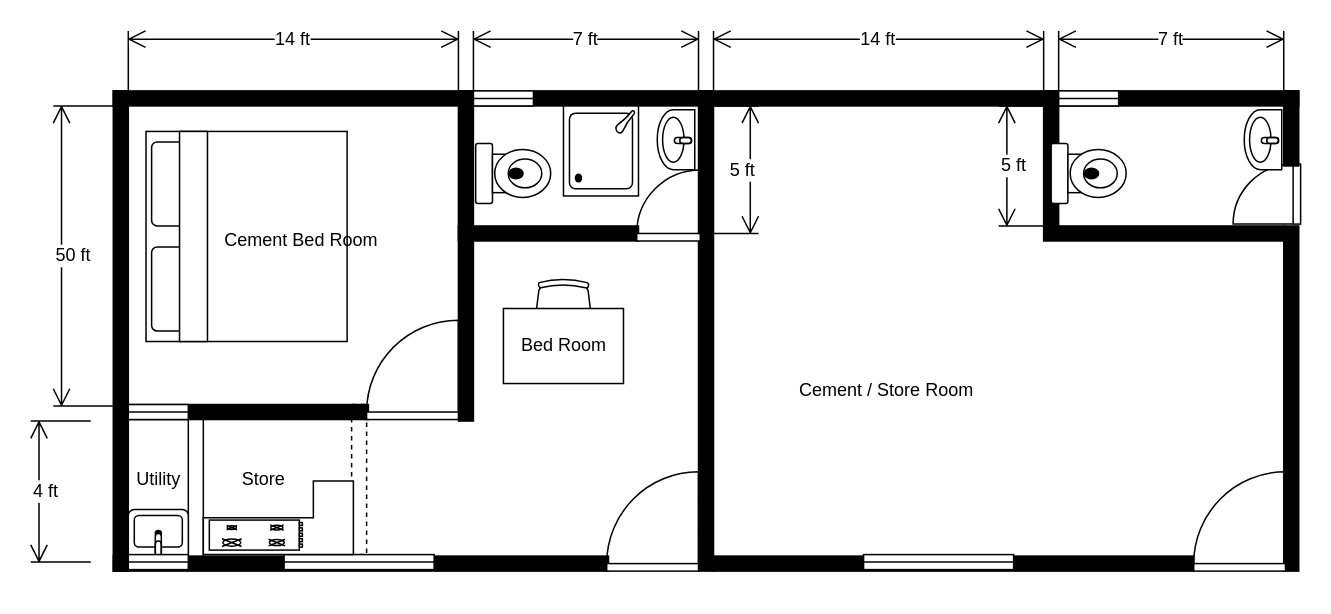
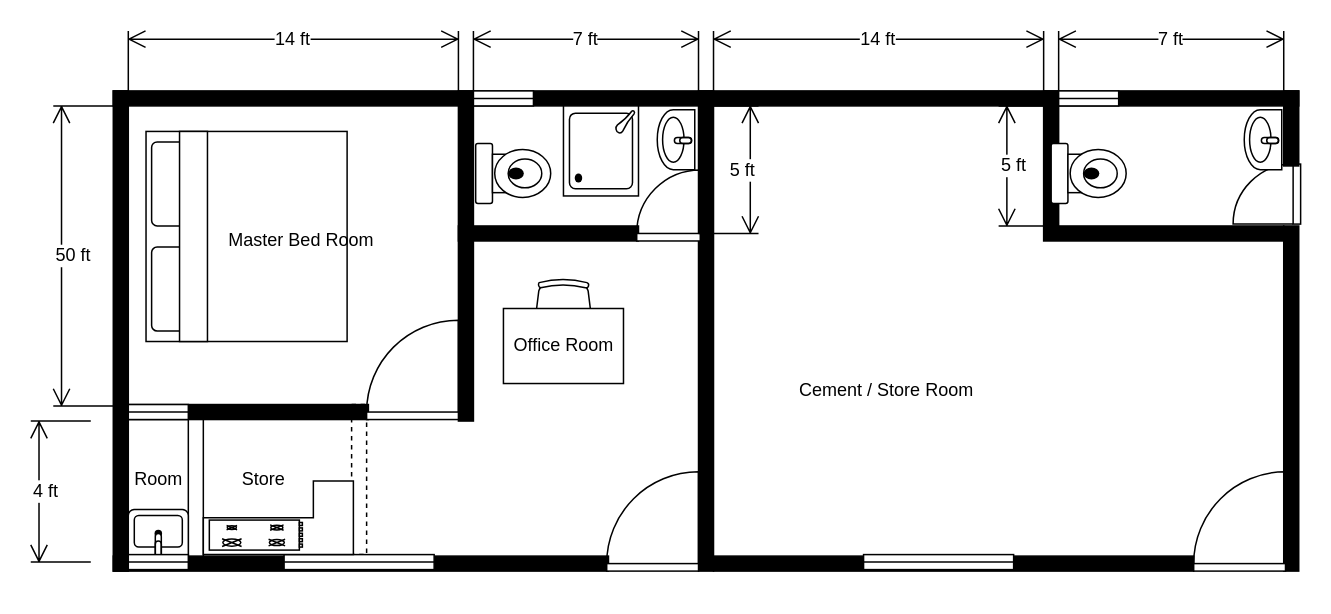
node "Cement Bed Room": label "Cement Bed Room" -> "Master Bed Room"
node "Bed Room": label "Bed Room" -> "Office Room"
node "Utility": label "Utility" -> "Room"
